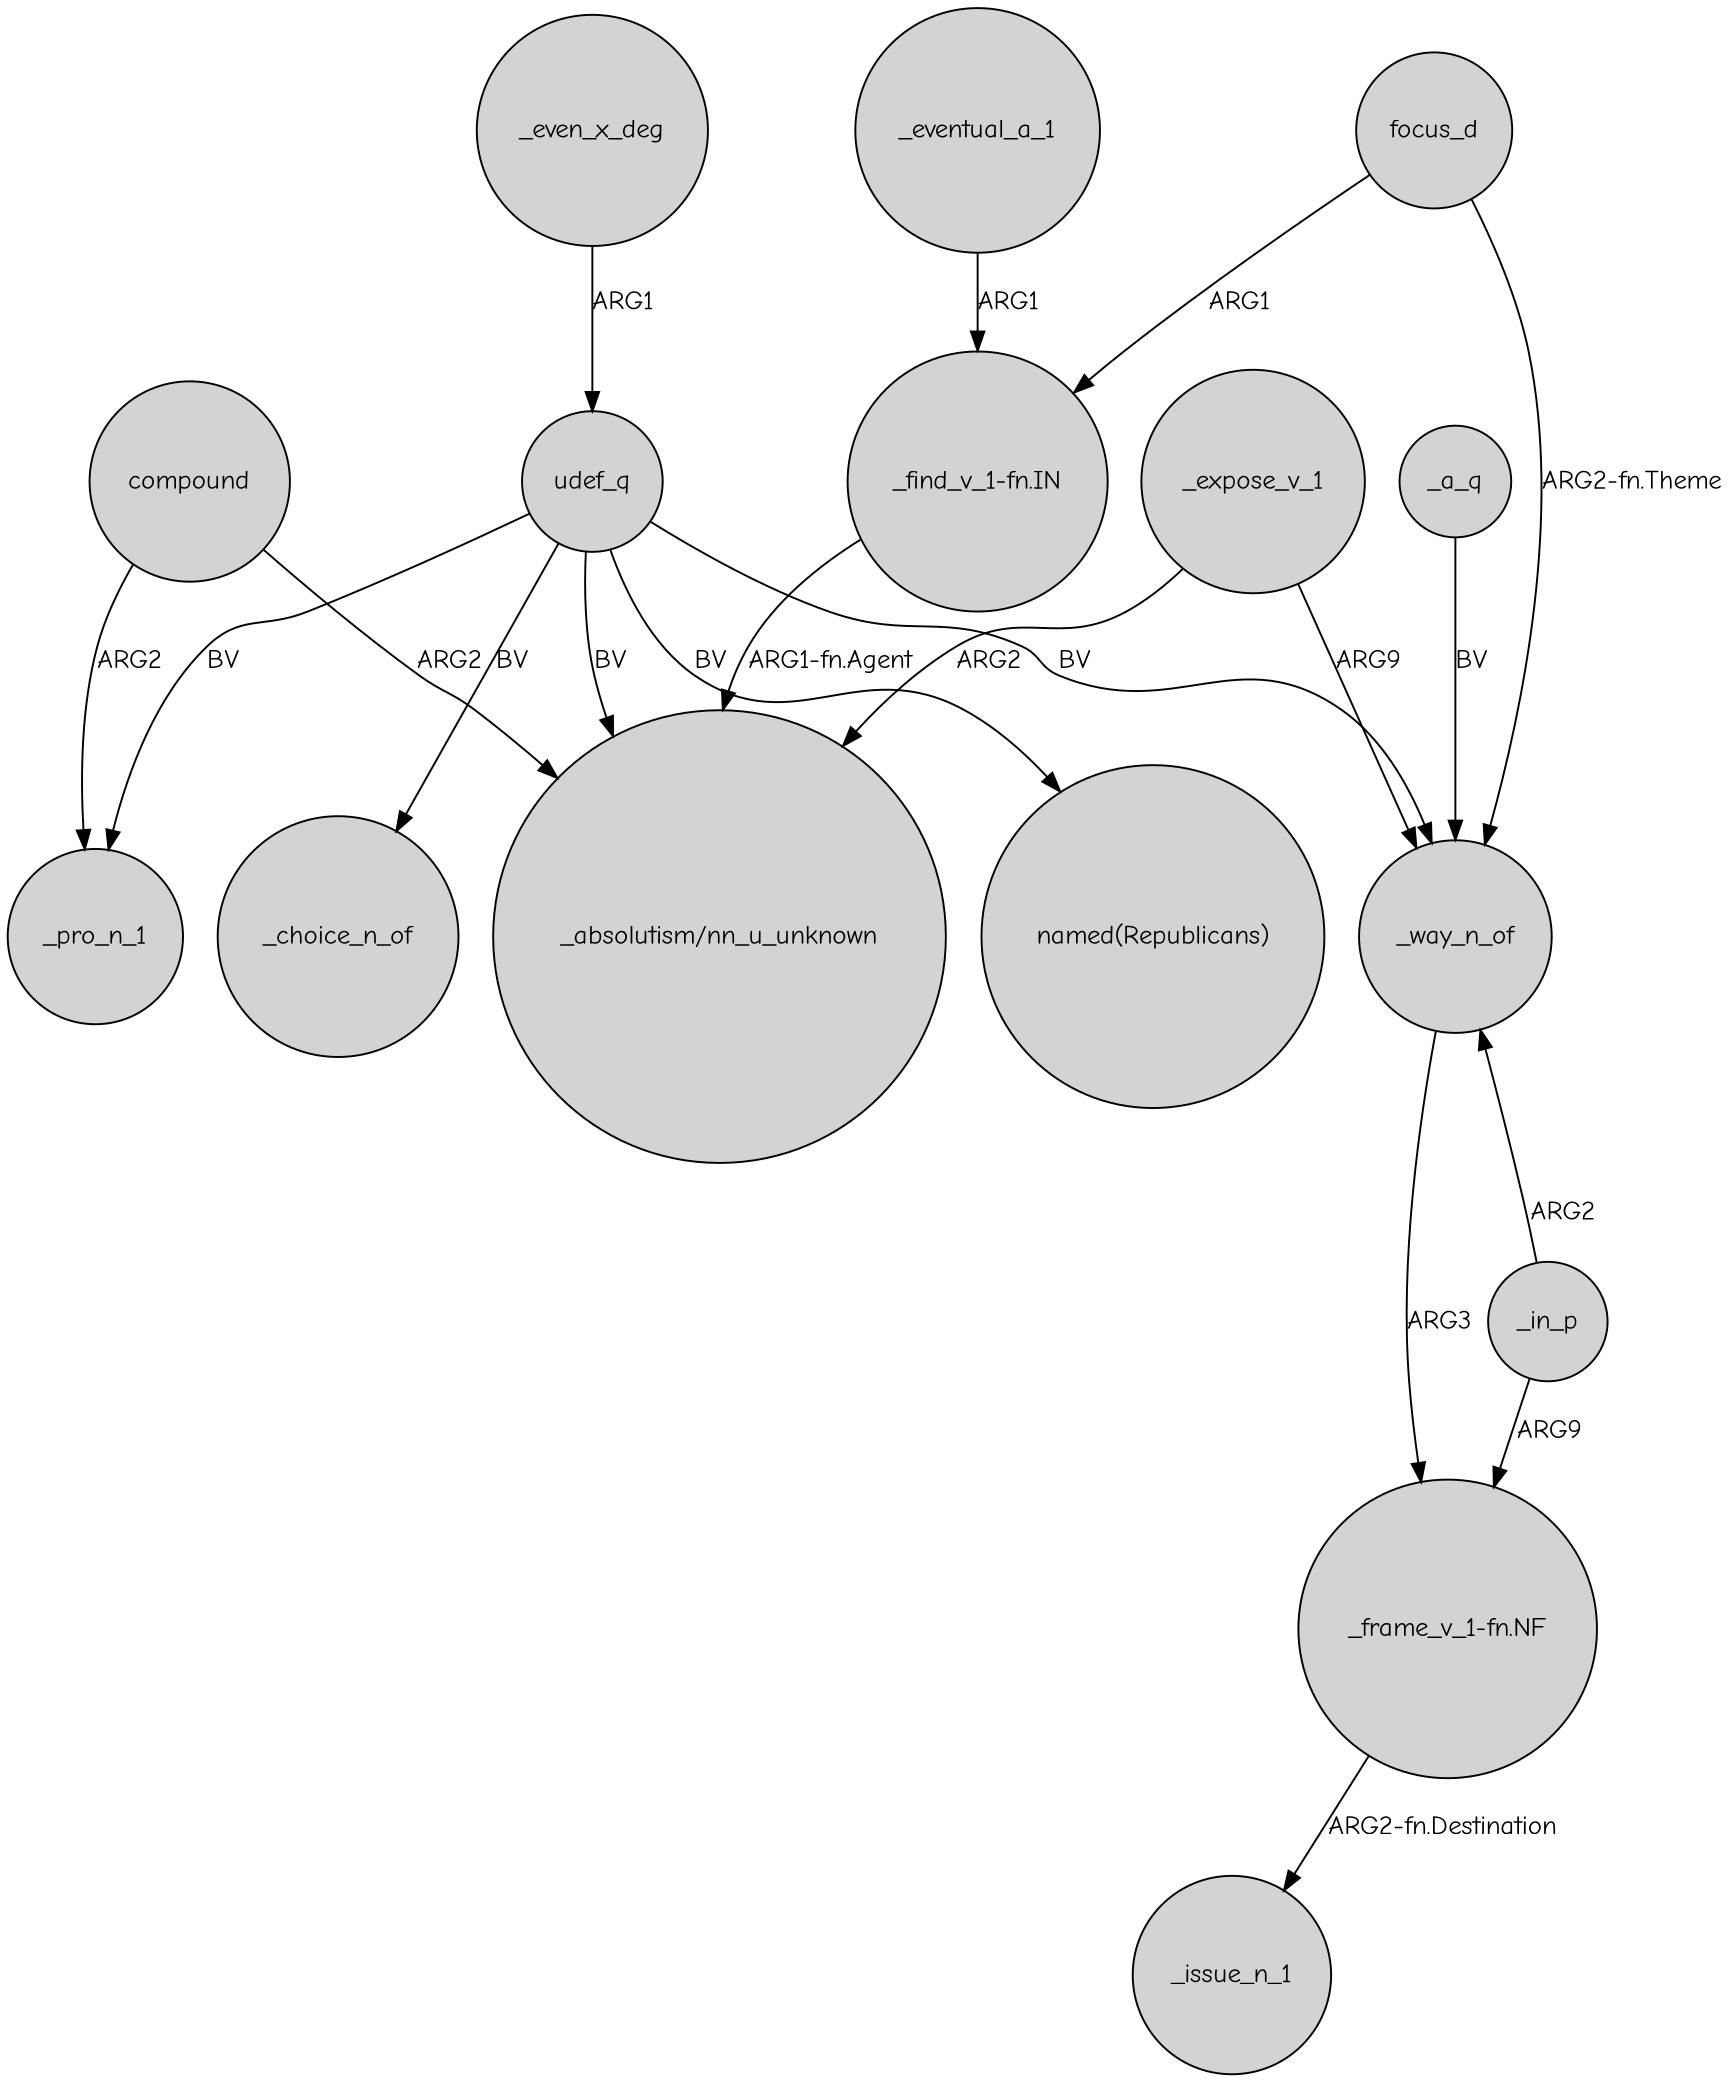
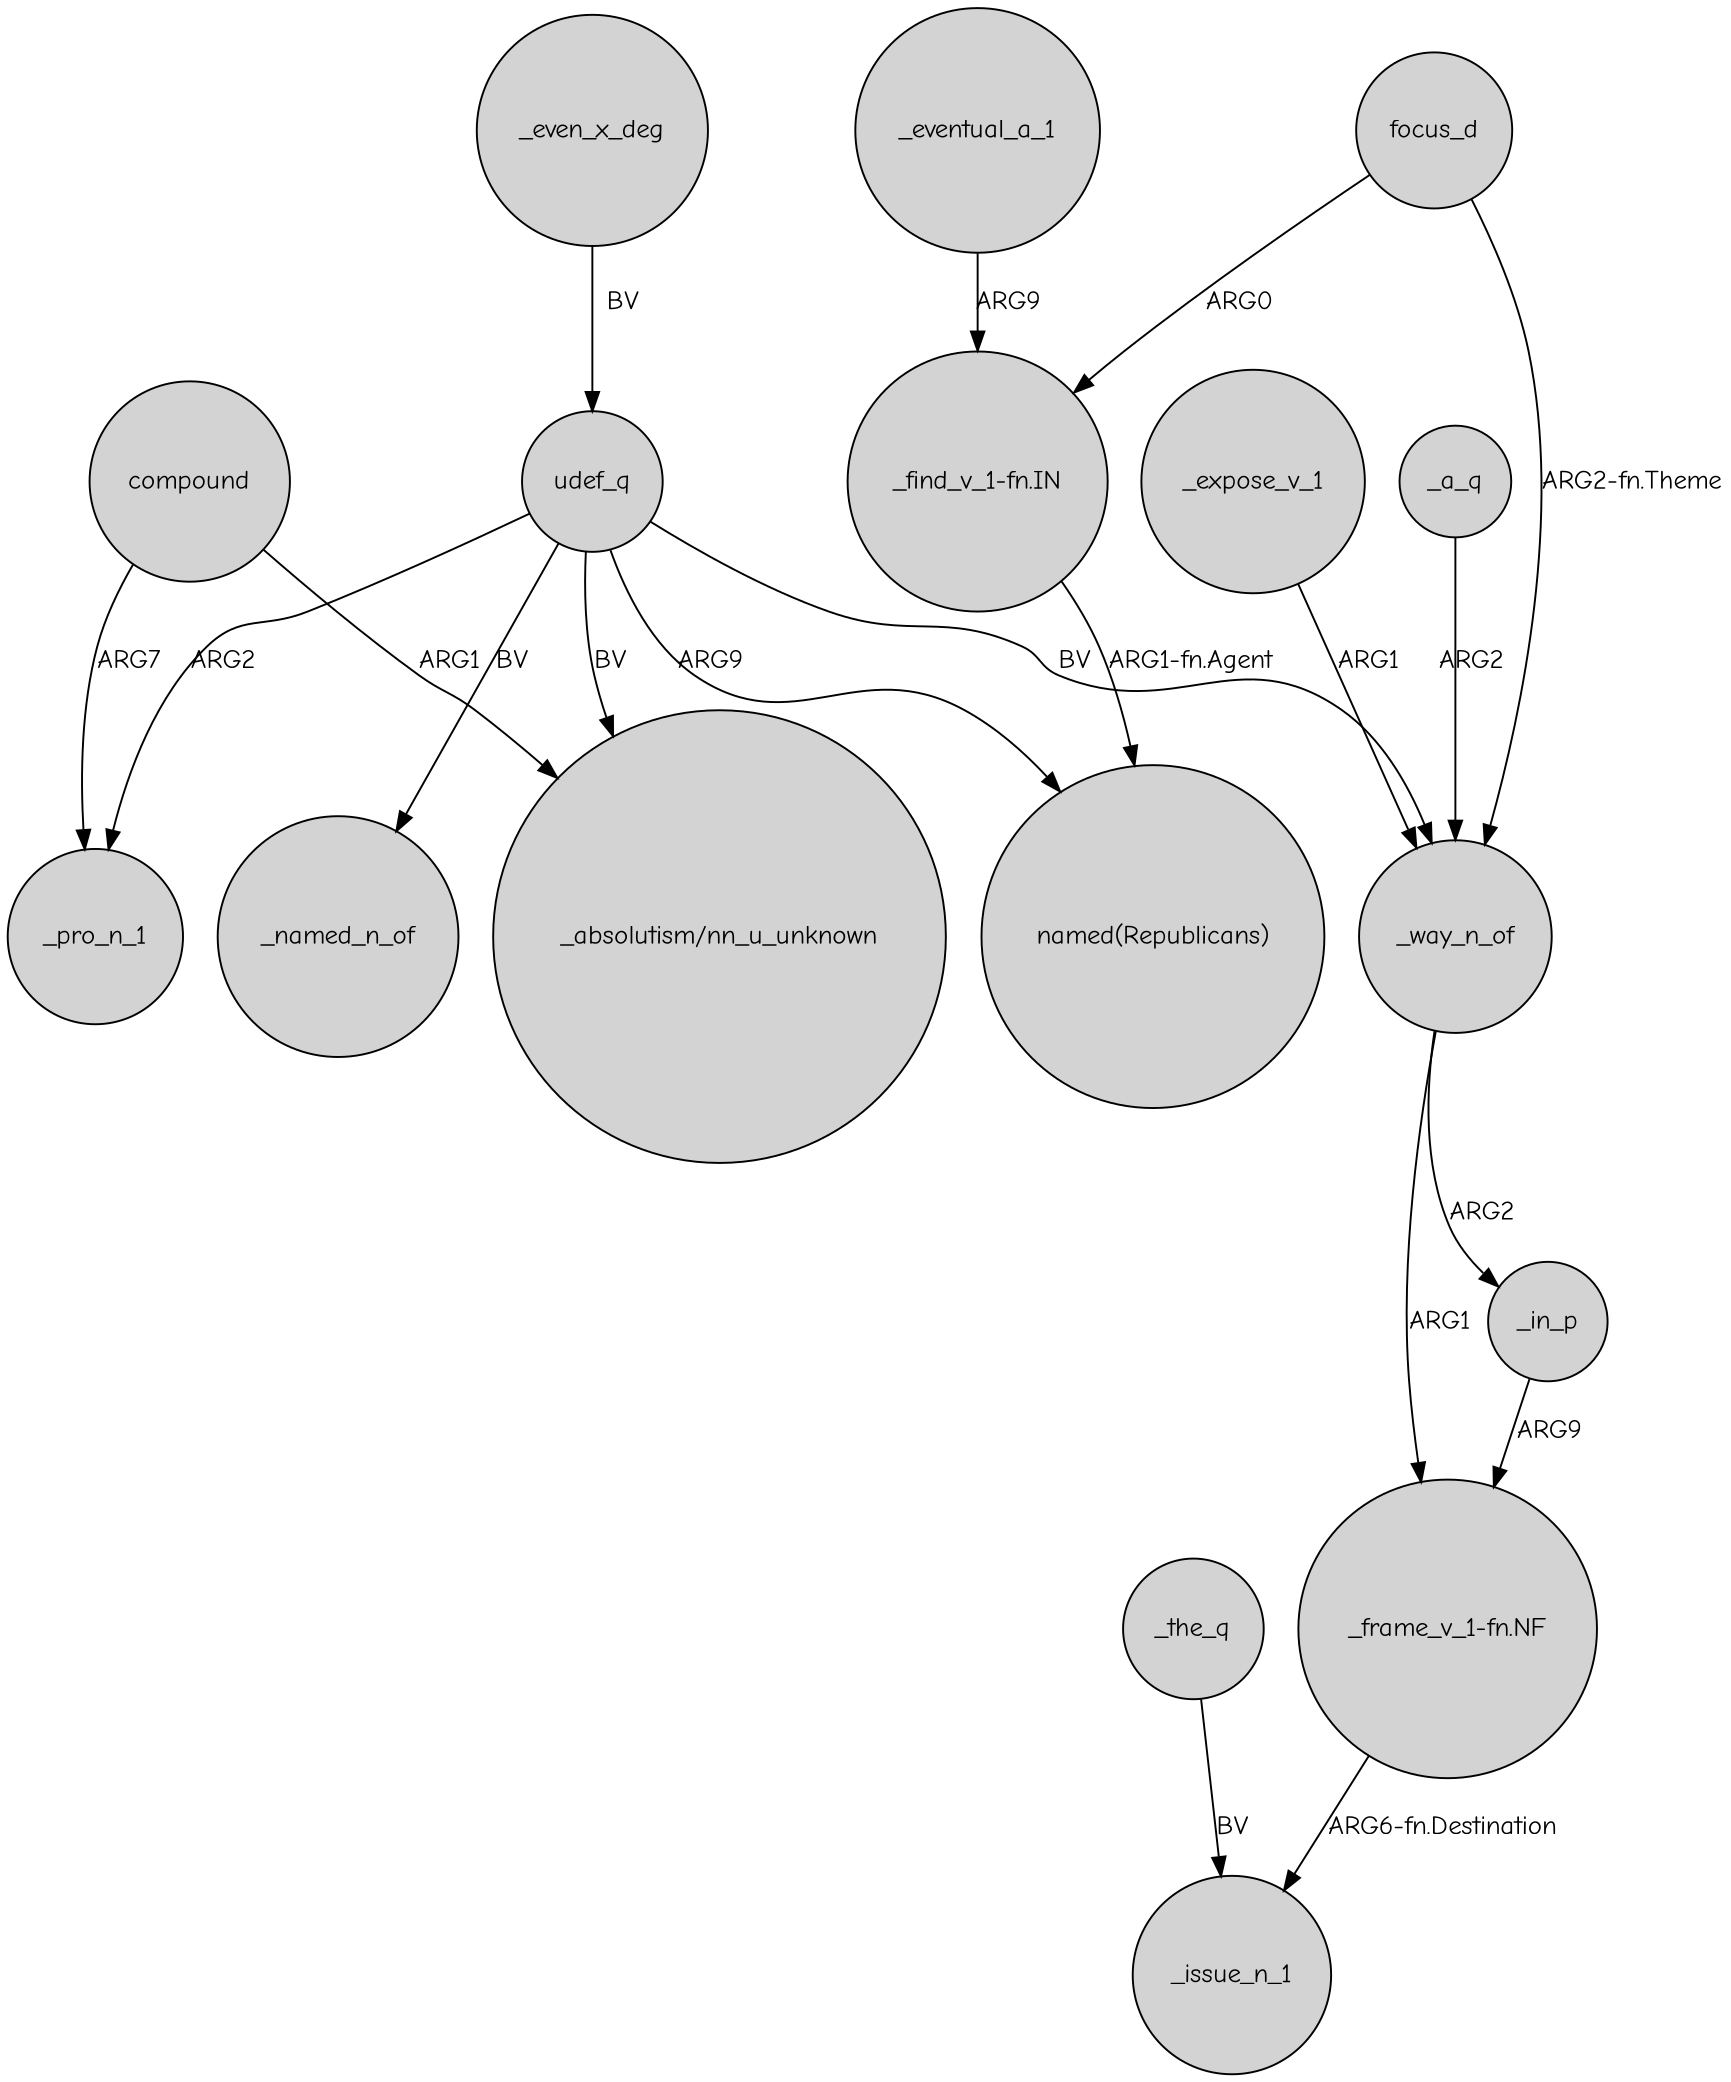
edge "_even_x_deg" -> "udef_q": label "ARG1" -> "BV"
edge "_eventual_a_1" -> "_find_v_1-fn.IN": label "ARG1" -> "ARG9"
edge "focus_d" -> "_find_v_1-fn.IN": label "ARG1" -> "ARG0"
edge "_find_v_1-fn.IN" -> "_absolutism/nn_u_unknown": now "_find_v_1-fn.IN" -> "named(Republicans)"
edge "_expose_v_1" -> "_absolutism/nn_u_unknown": removed, label "ARG2"
edge "compound" -> "_pro_n_1": label "ARG2" -> "ARG7"
edge "udef_q" -> "_pro_n_1": label "BV" -> "ARG2"
edge "compound" -> "_absolutism/nn_u_unknown": label "ARG2" -> "ARG1"
edge "udef_q" -> "named(Republicans)": label "BV" -> "ARG9"
edge "_expose_v_1" -> "_way_n_of": label "ARG9" -> "ARG1"
edge "_a_q" -> "_way_n_of": label "BV" -> "ARG2"
node "_choice_n_of": label "_choice_n_of" -> "_named_n_of"
edge "_in_p" -> "_way_n_of": reversed
edge "_way_n_of" -> "_frame_v_1-fn.NF": label "ARG3" -> "ARG1"
node "_the_q": added
edge "_frame_v_1-fn.NF" -> "_issue_n_1": label "ARG2-fn.Destination" -> "ARG6-fn.Destination"
